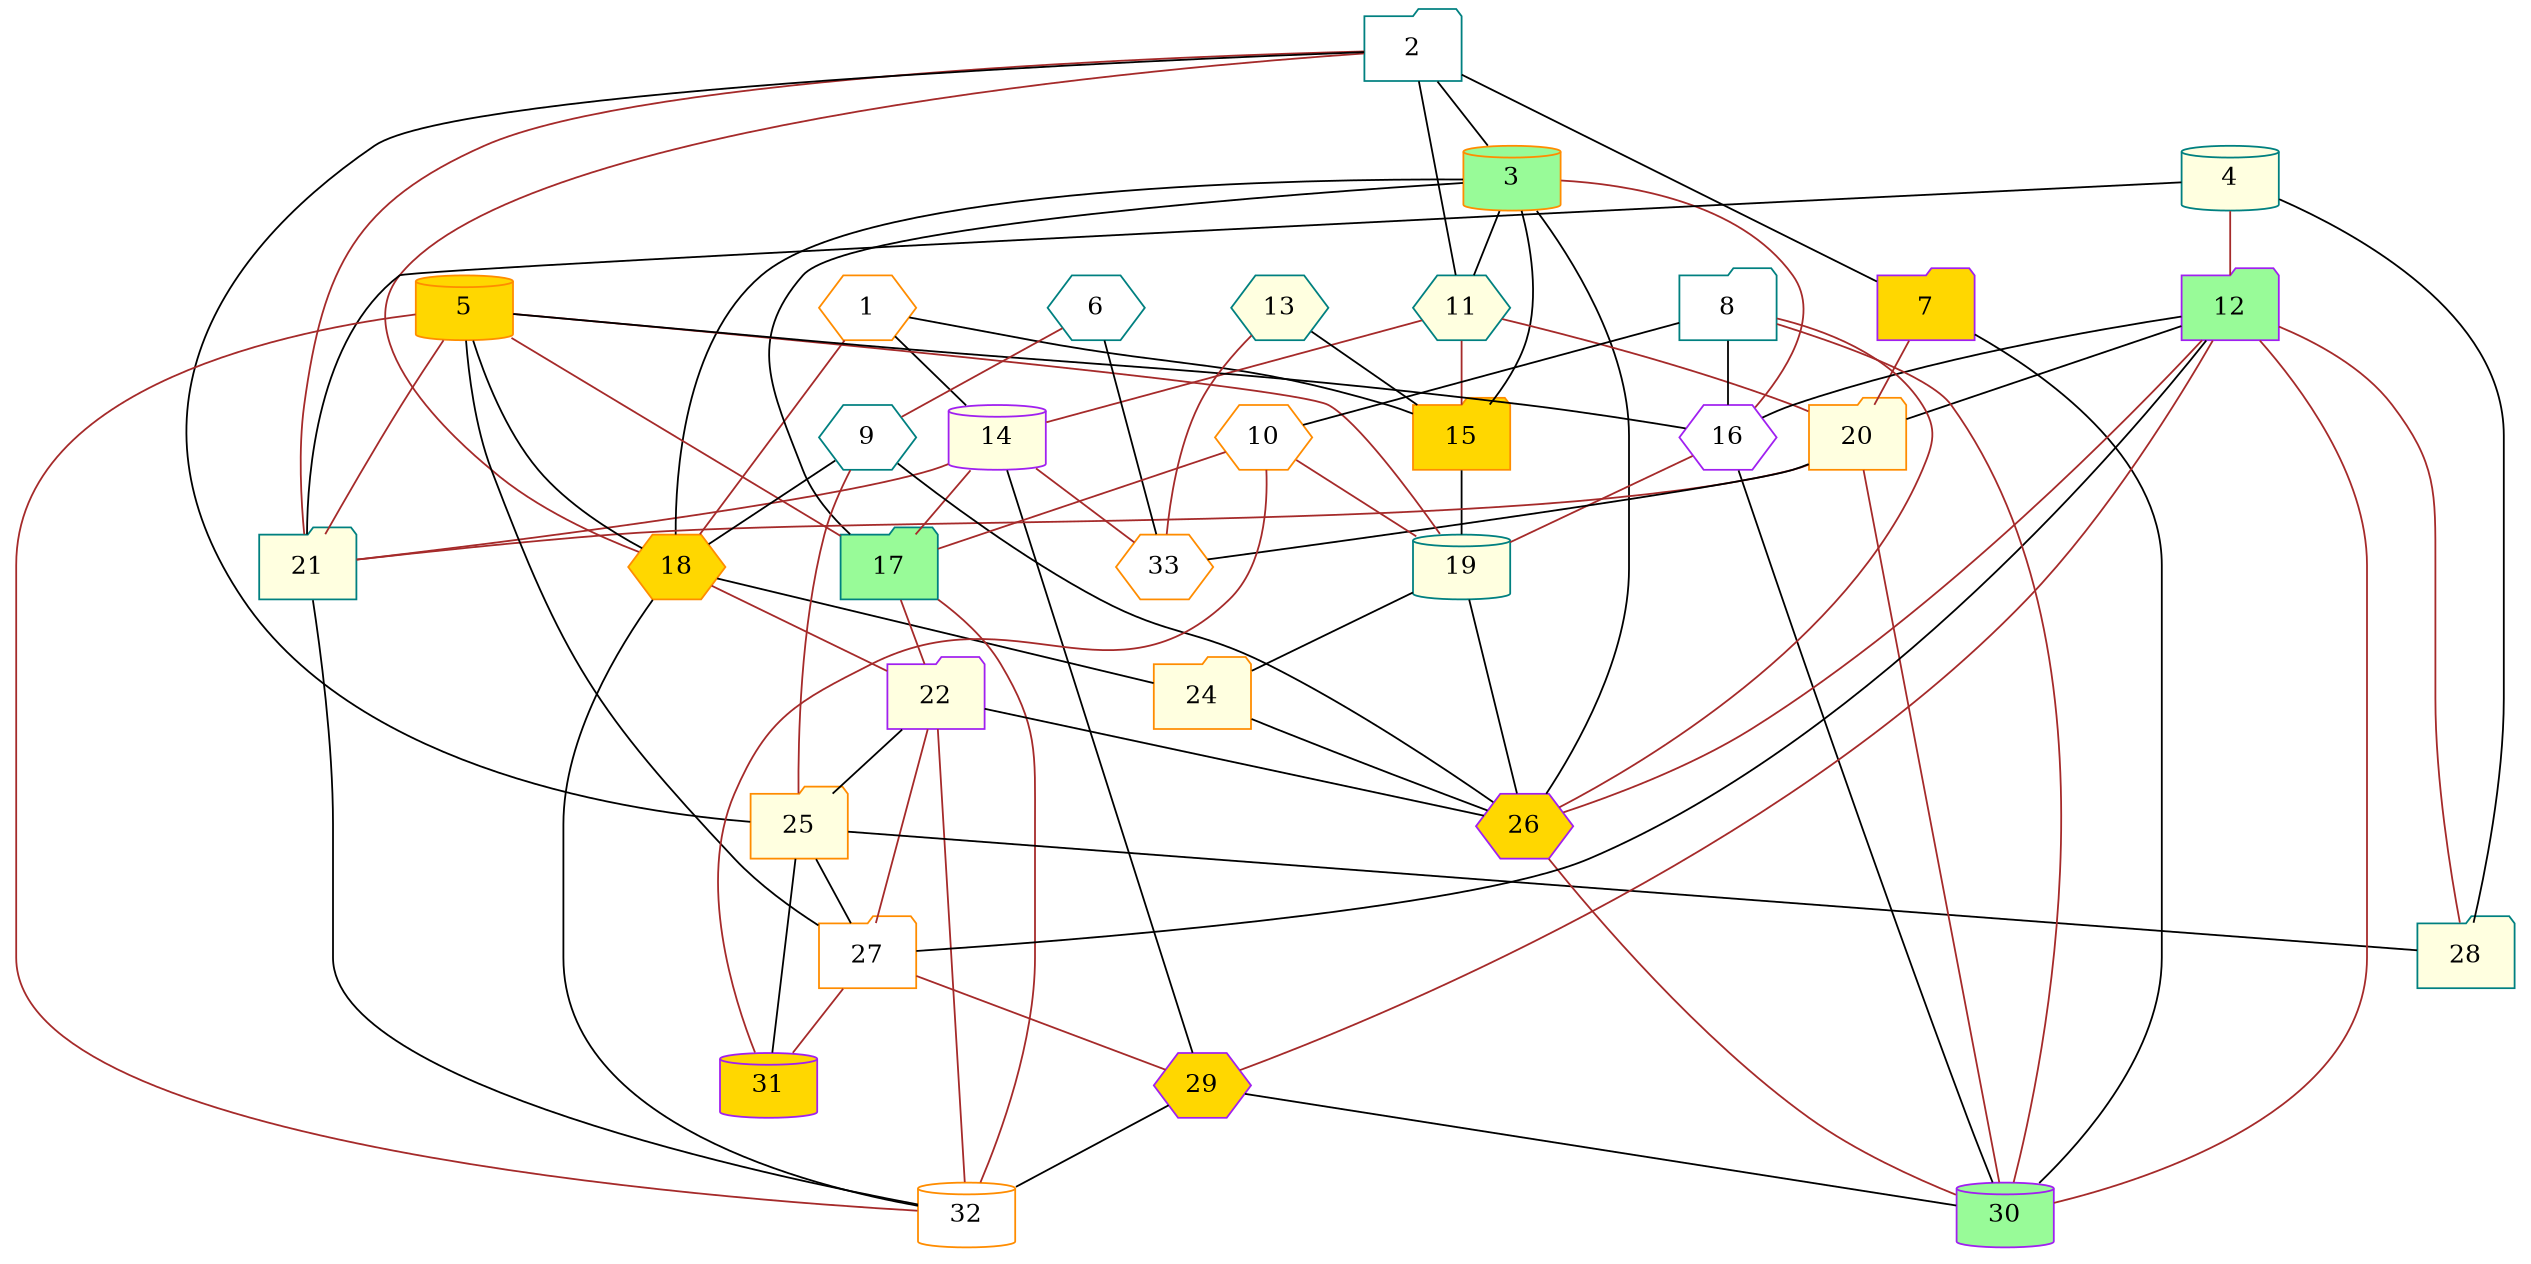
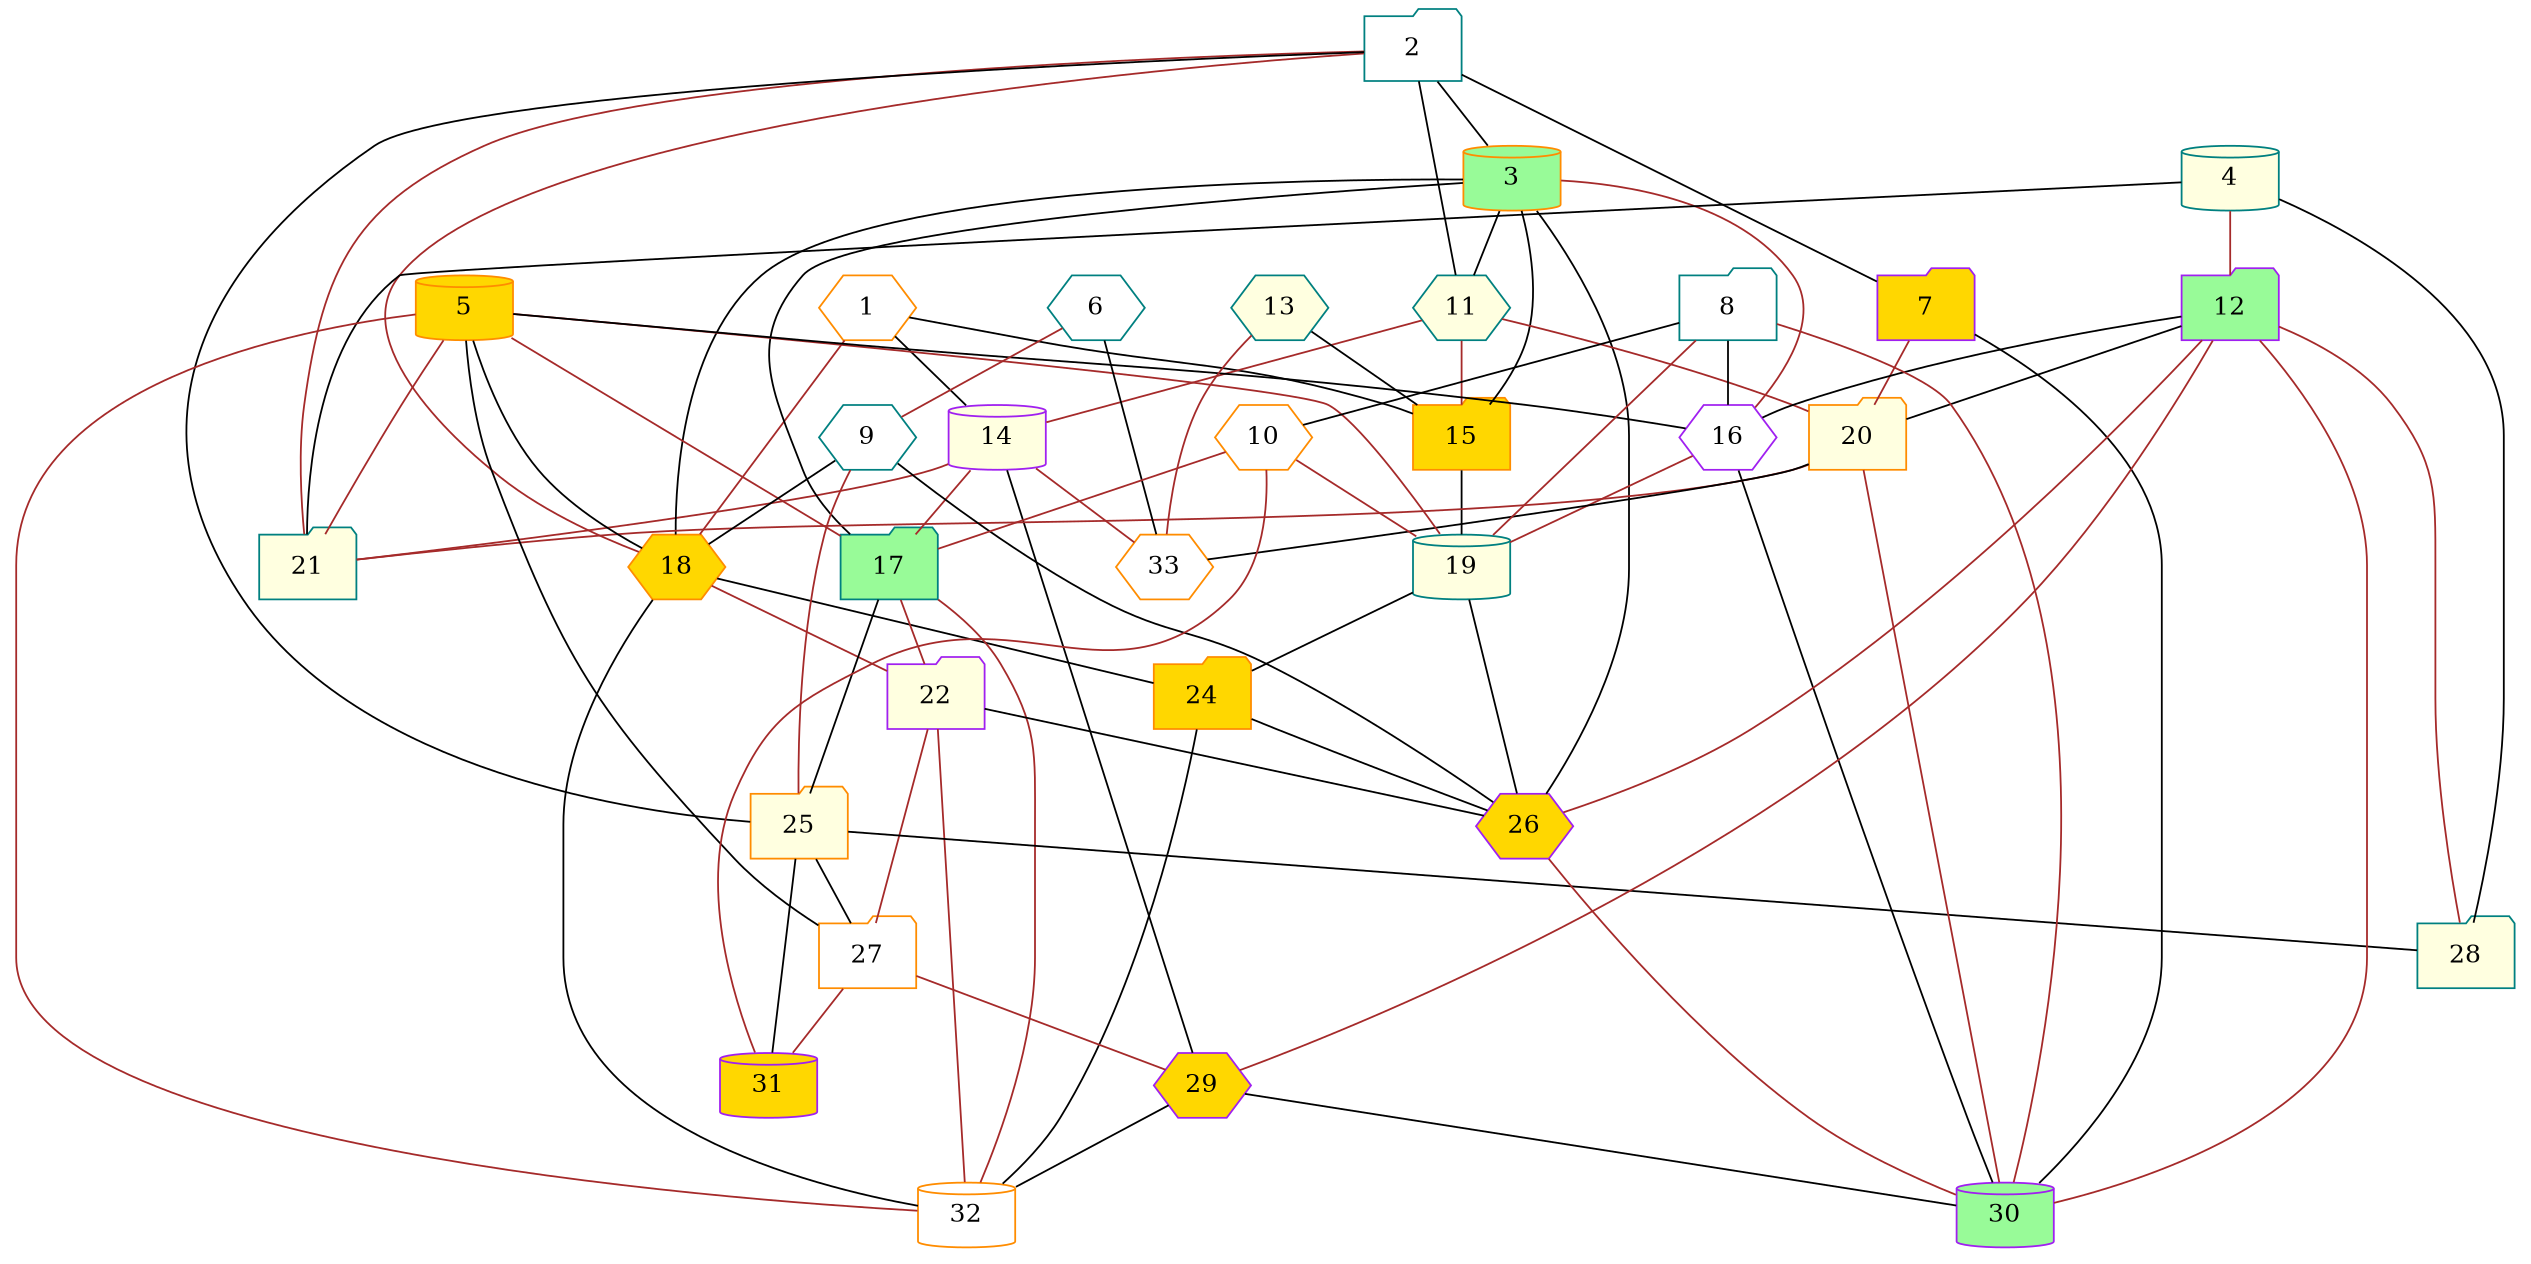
edge "8" -- "26": now "8" -- "19"
node "24": fillcolor lightyellow -> gold
edge "22" -- "25": now "17" -- "25"
edge "12" -- "27": removed
edge "21" -- "32": now "24" -- "32"
